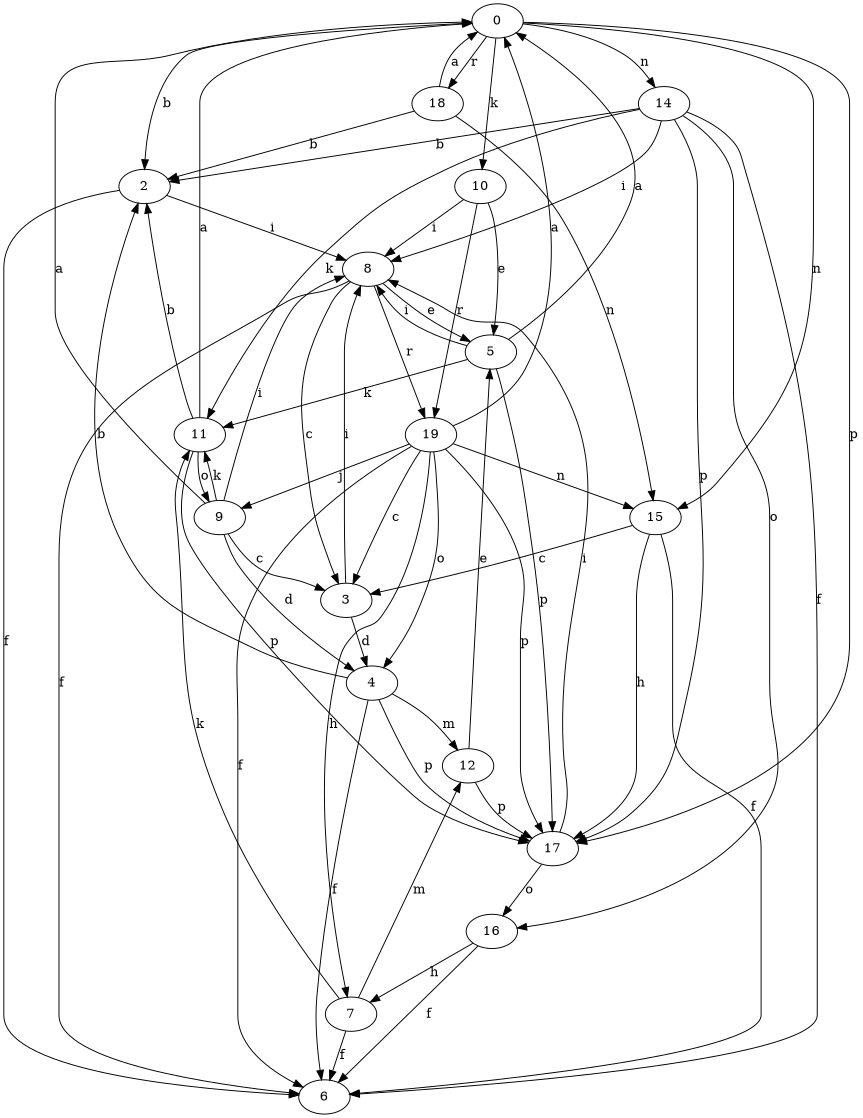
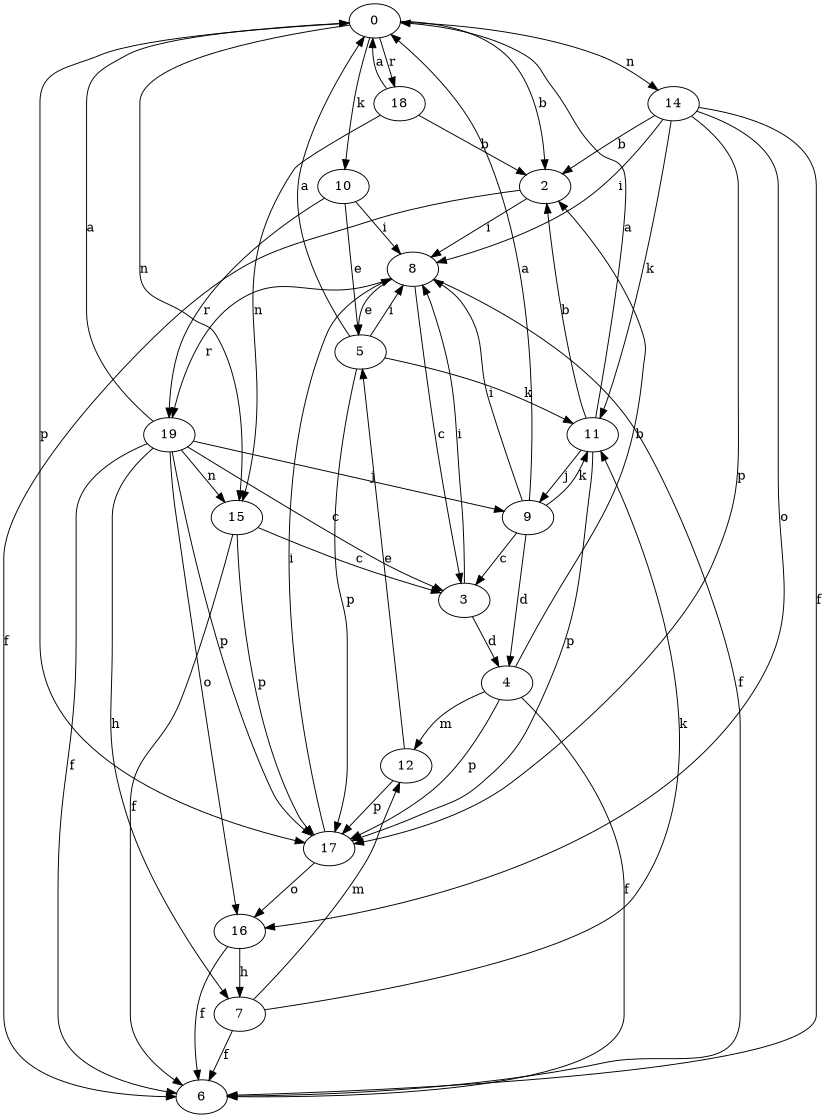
edge "11" -> "9": label "o" -> "j"
edge "19" -> "4": now "19" -> "16"
edge "15" -> "17": label "h" -> "p"
